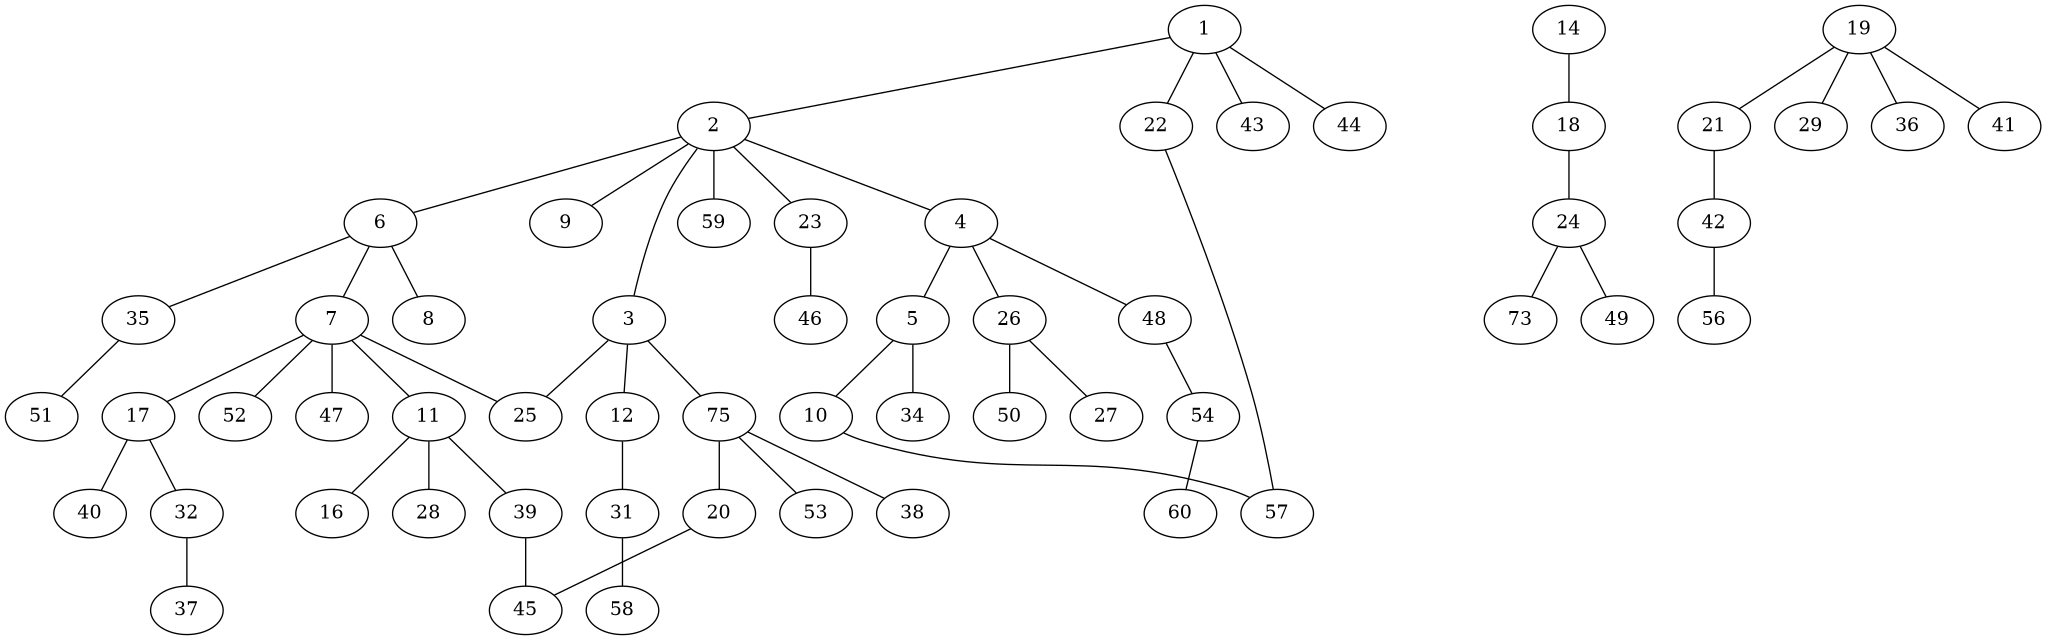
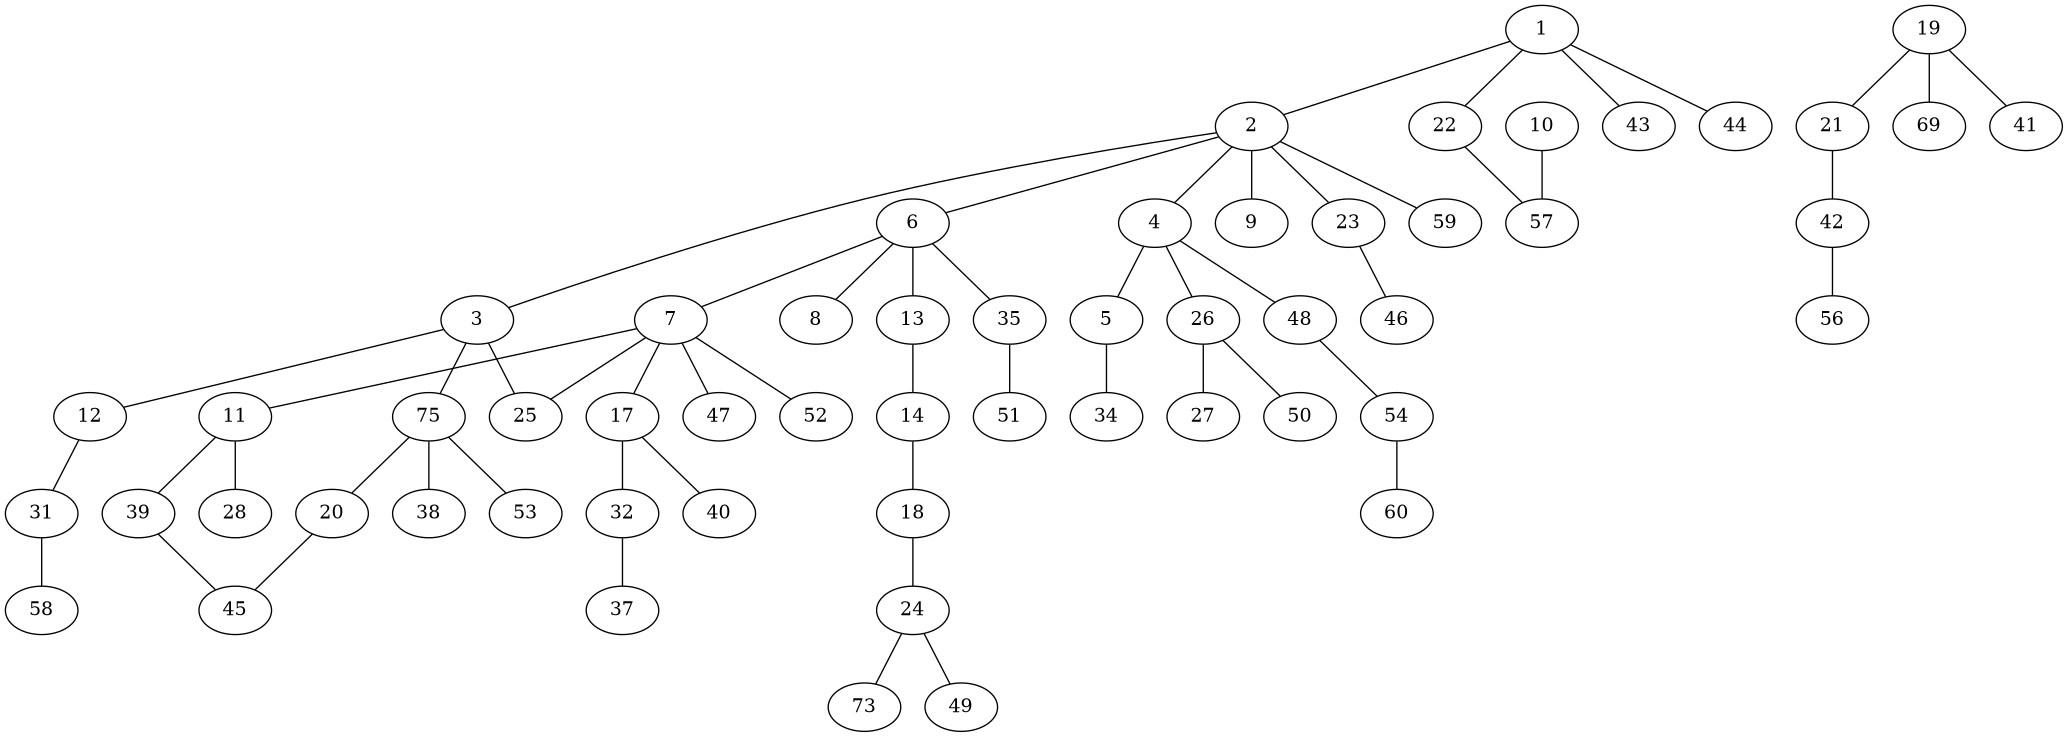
node "29": label "29" -> "69"
node "36": removed
node "13": added
edge "5" -- "10": removed
node "16": removed
